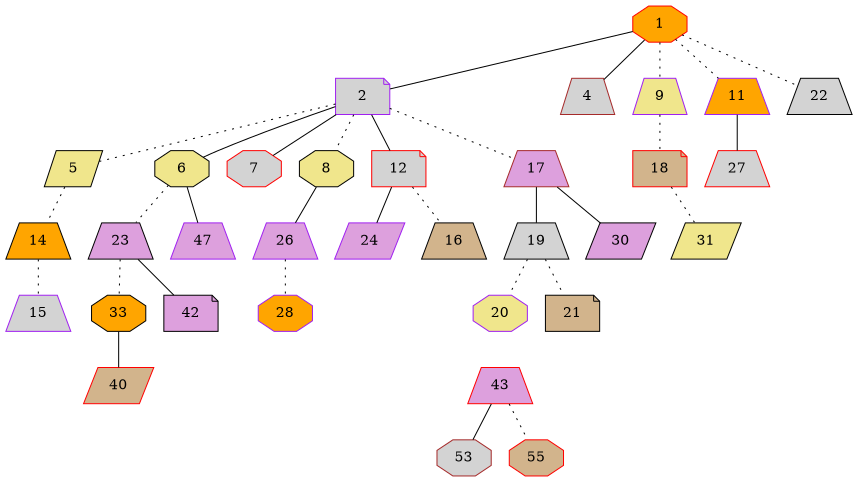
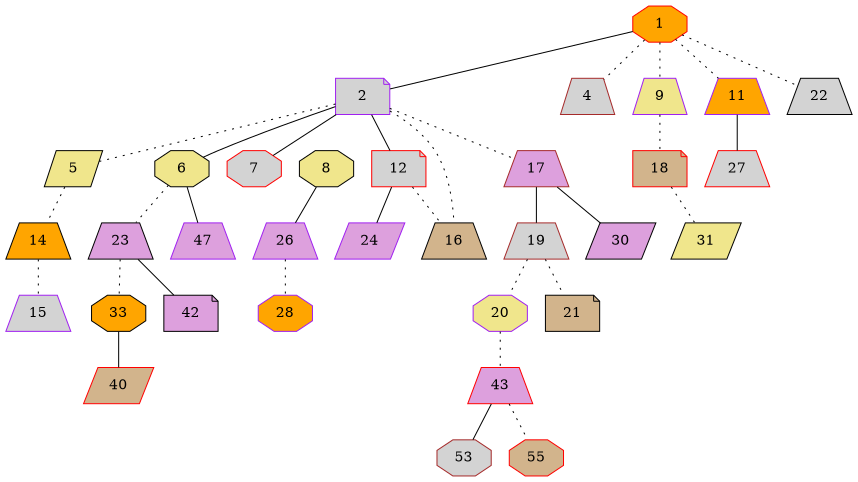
edge "1" -- "4": style solid -> dotted
edge "2" -- "8": now "2" -- "16"
node "19": color black -> brown
edge "20" -- "43": added
